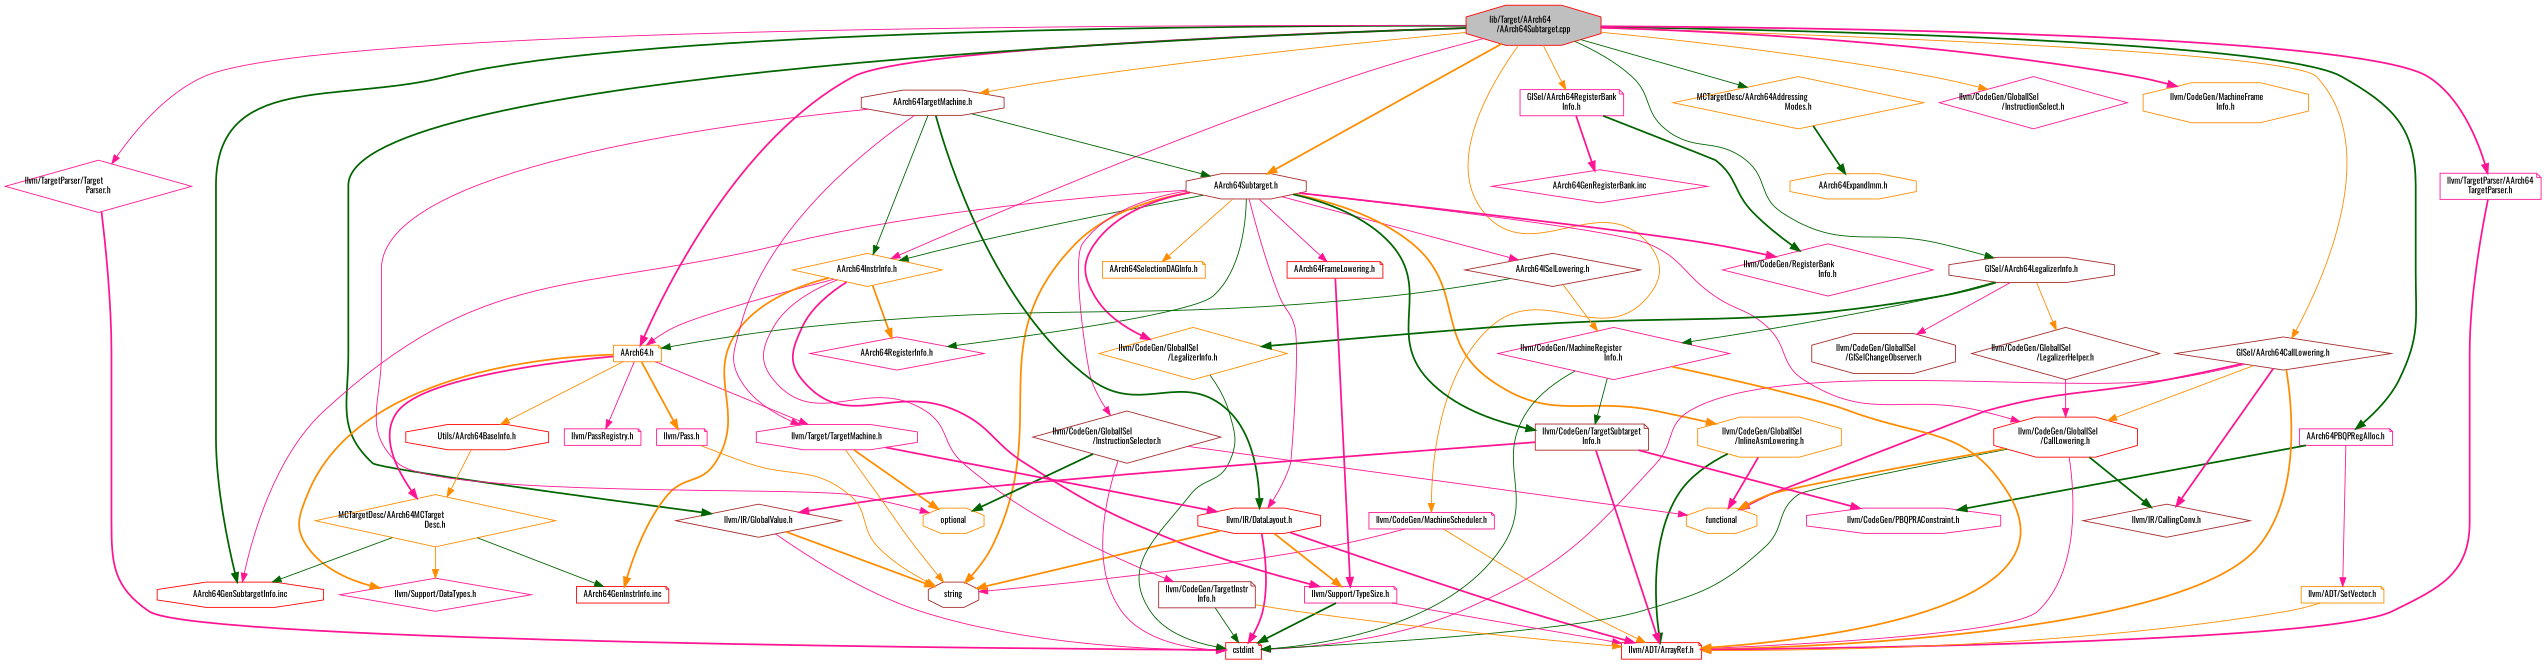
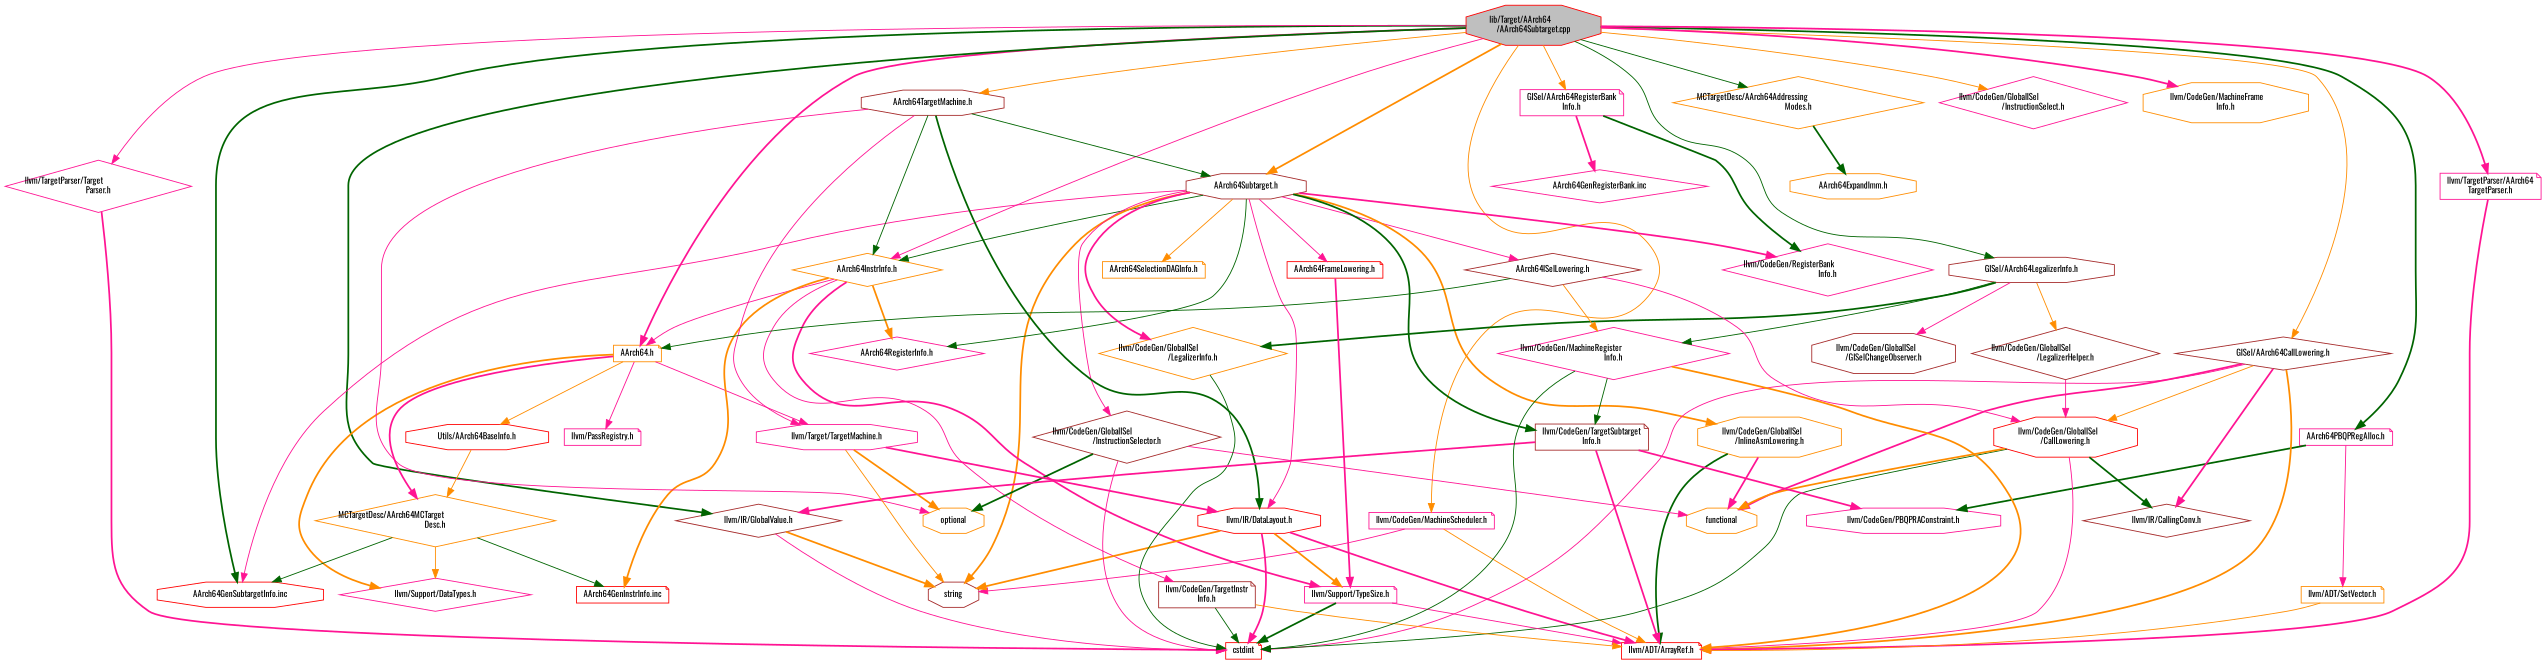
edge "AArch64Subtarget.h" -> "llvm/CodeGen/GlobalISel /CallLowering.h": now "AArch64ISelLowering.h" -> "llvm/CodeGen/GlobalISel /CallLowering.h"
node "llvm/Pass.h": removed
